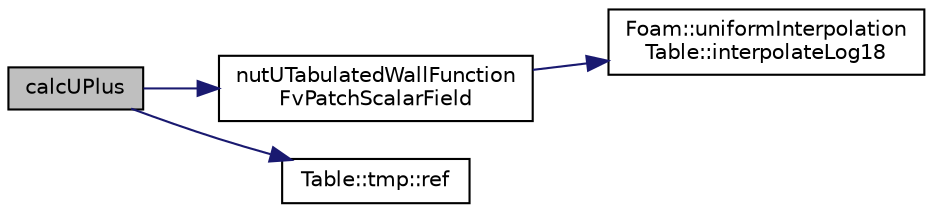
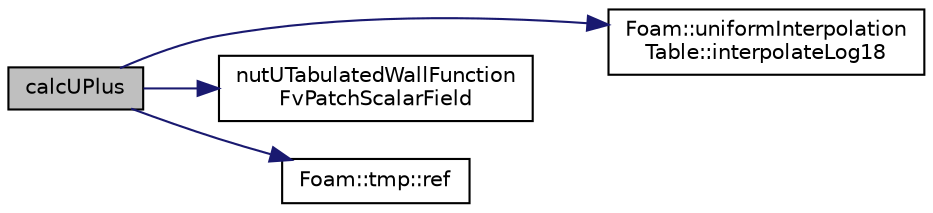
edge "nutUTabulatedWallFunction FvPatchScalarField" -> "Foam::uniformInterpolation Table::interpolateLog18": now "calcUPlus" -> "Foam::uniformInterpolation Table::interpolateLog18"
node "Table::tmp::ref": label "Table::tmp::ref" -> "Foam::tmp::ref"
